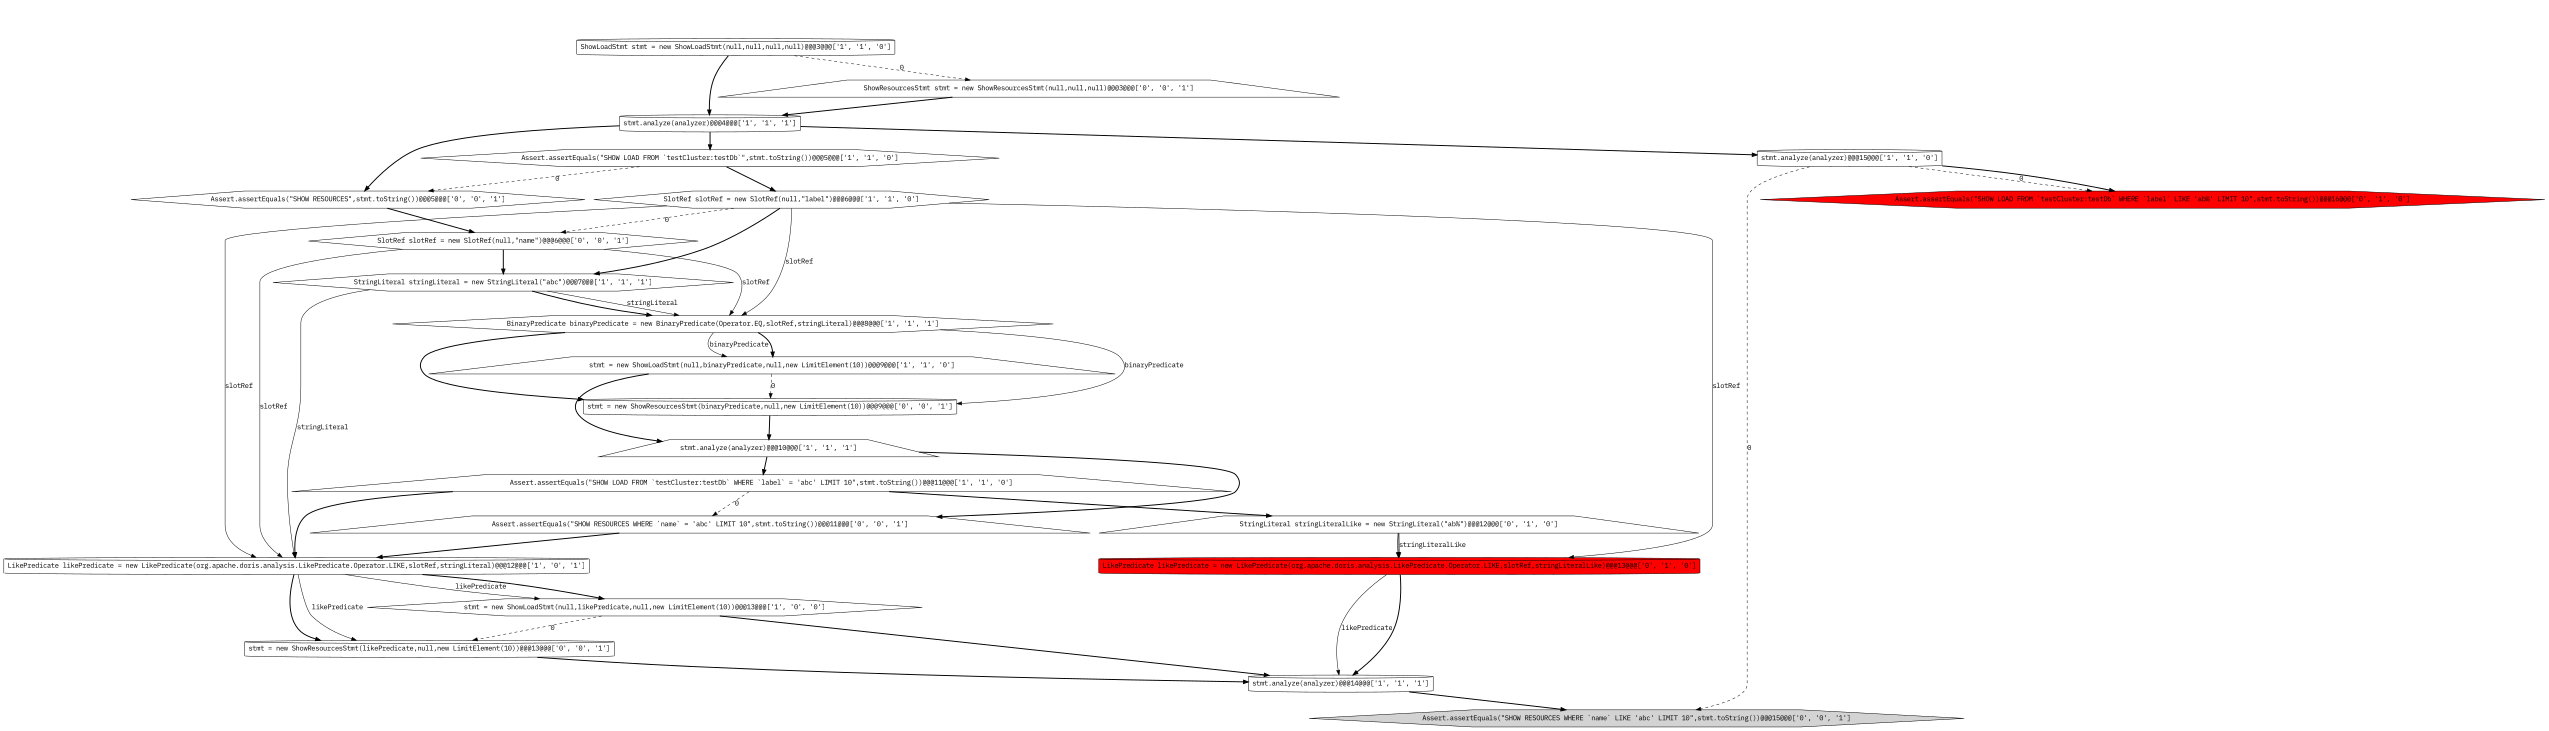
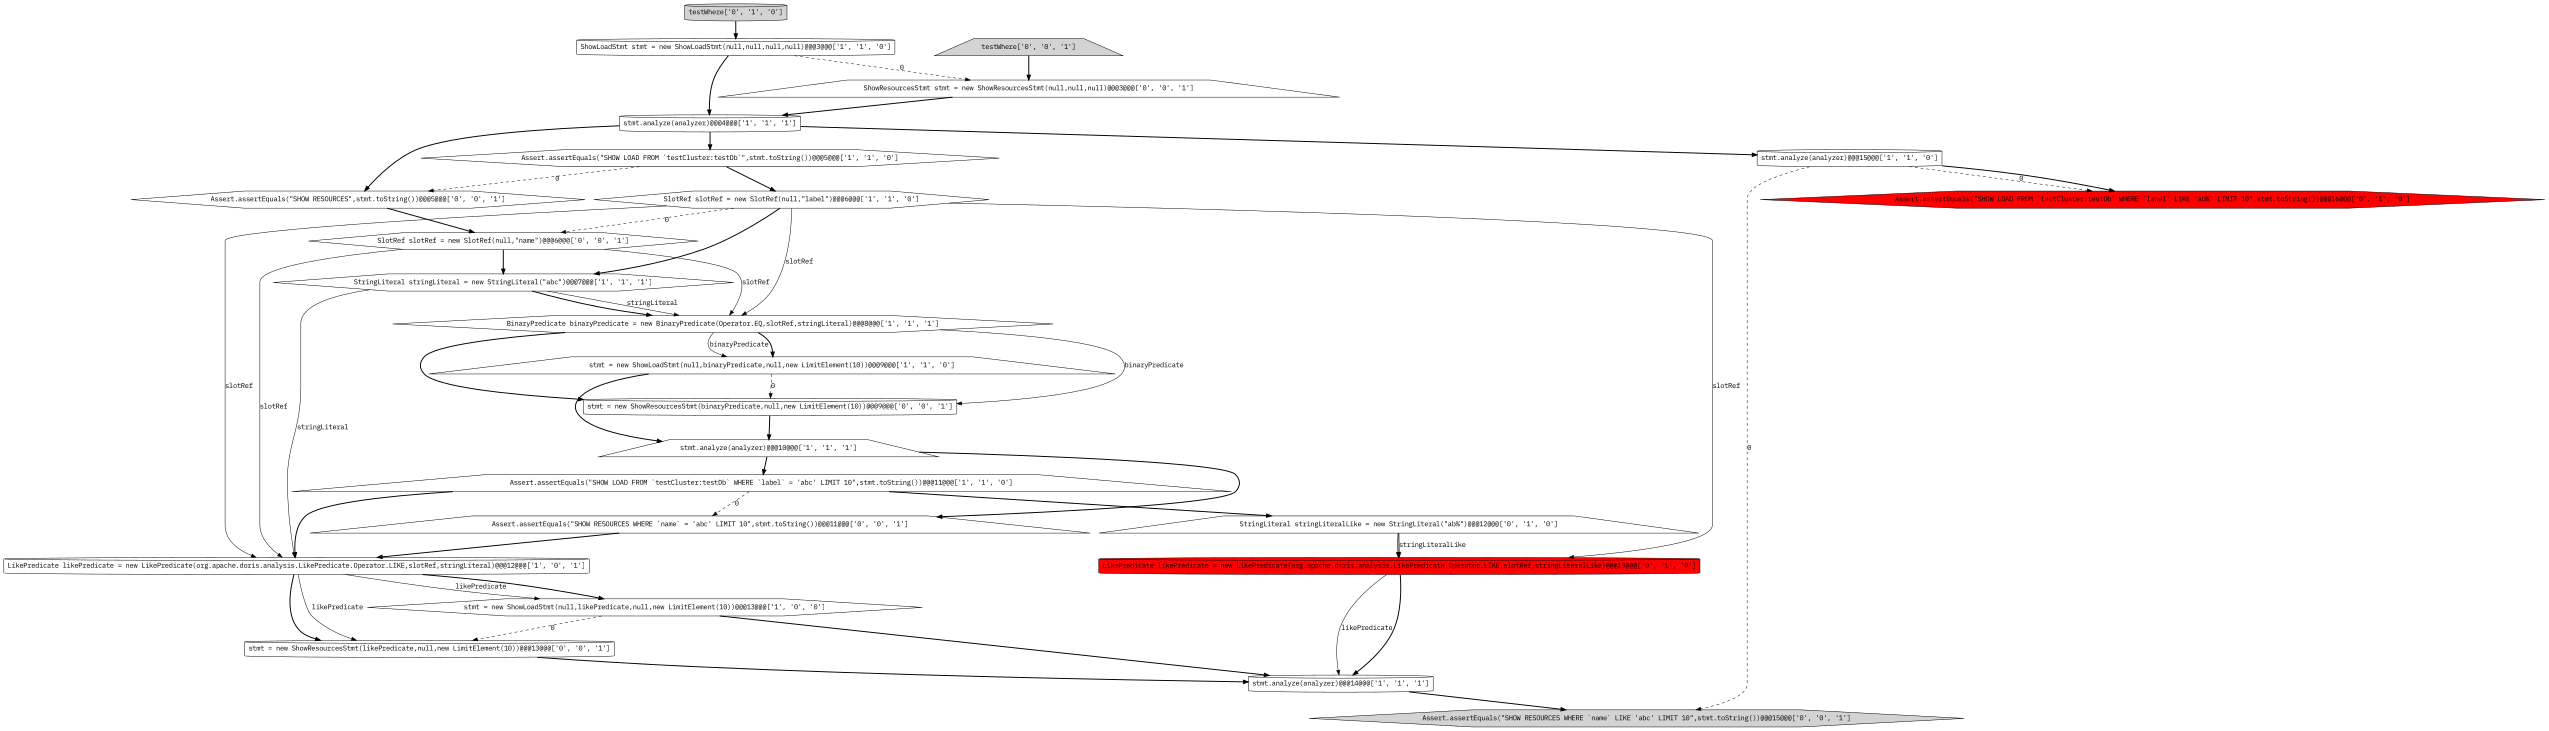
node "testWhere['0', '1', '0']": added
node "testWhere['0', '0', '1']": added
